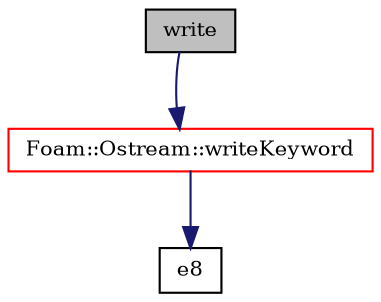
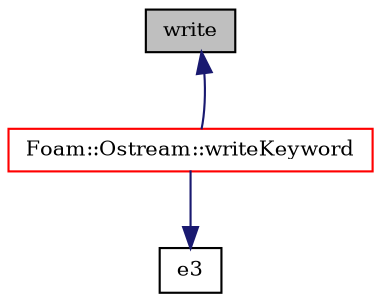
edge "write" -> "Foam::Ostream::writeKeyword": reversed
node "e8": label "e8" -> "e3"
